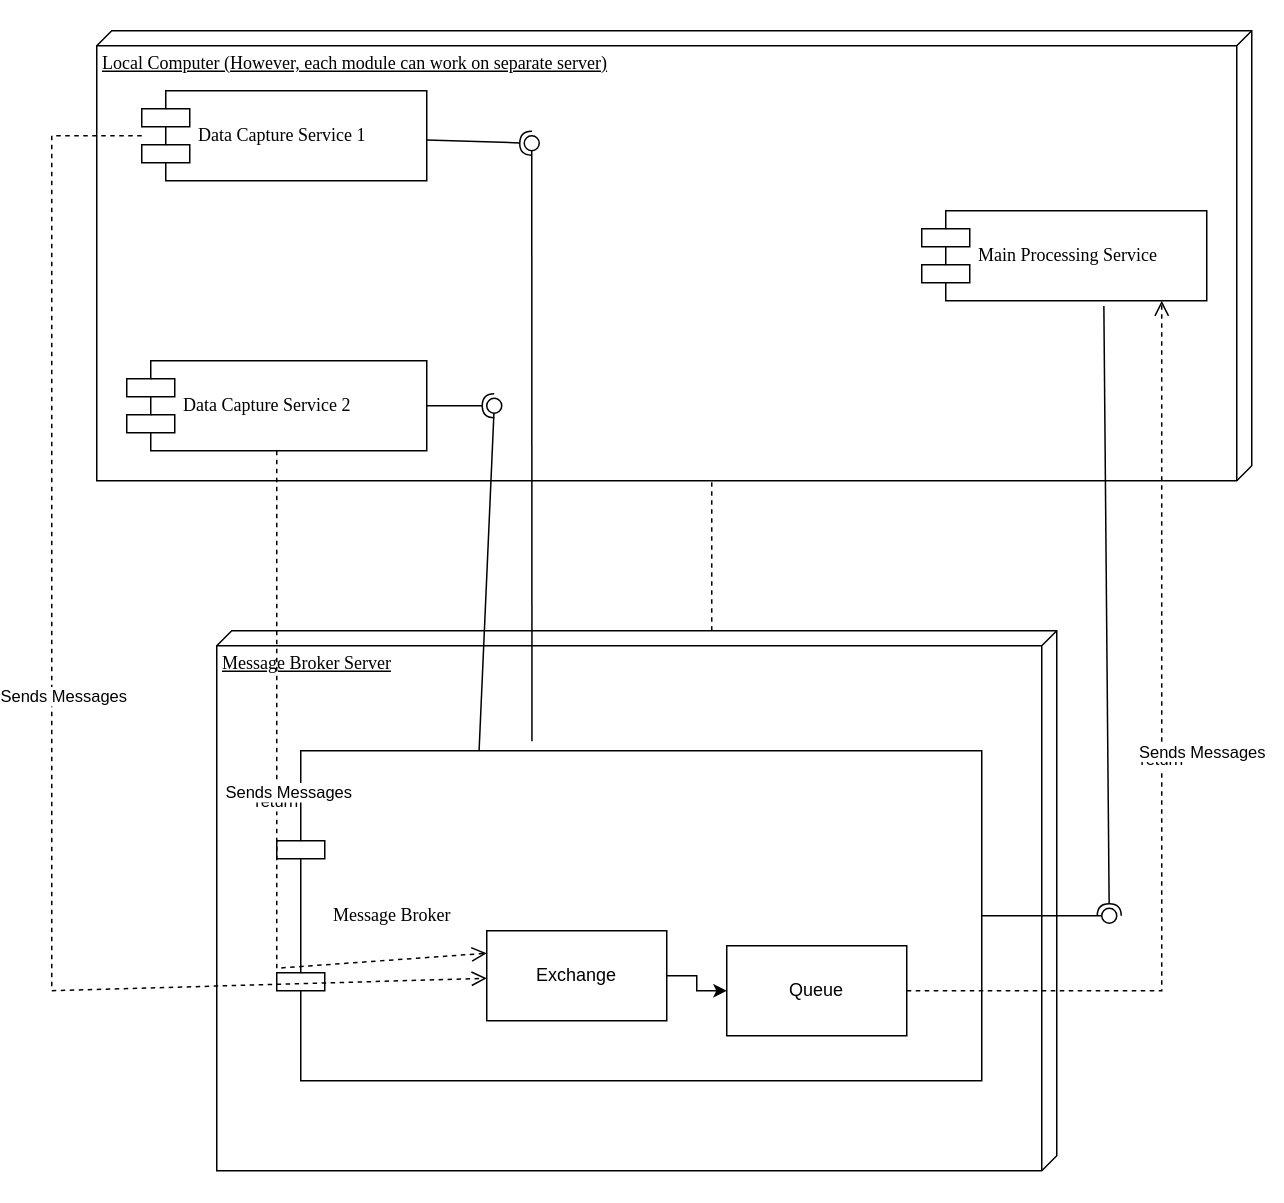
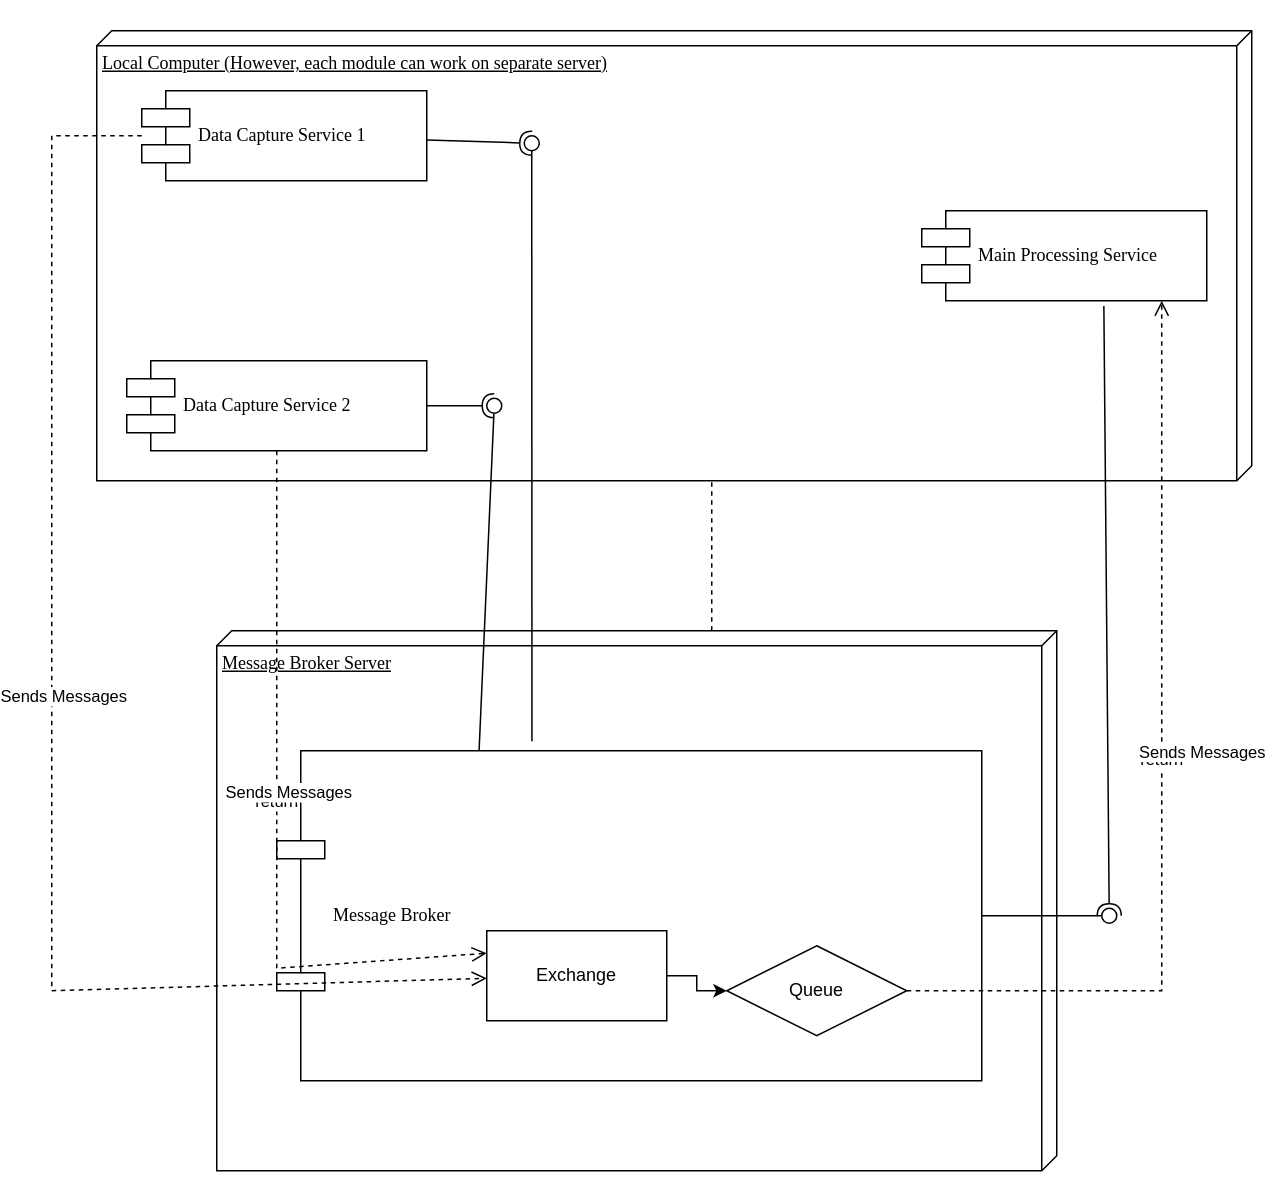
node "Queue": shape rectangle -> diamond
